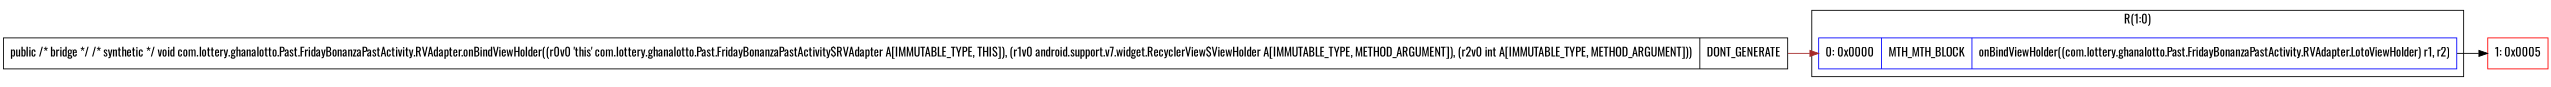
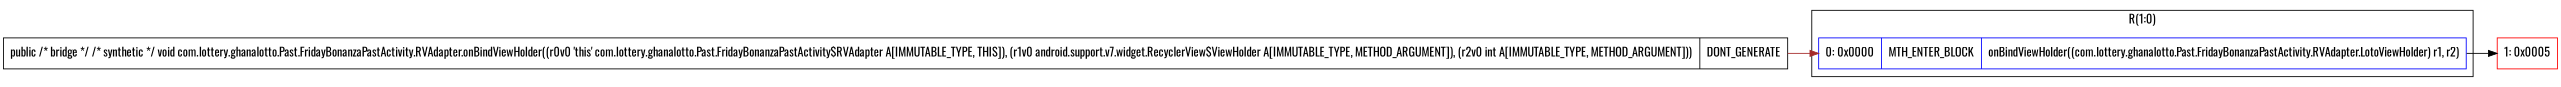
node "0: 0x0000": text "MTH_MTH_BLOCK" -> "MTH_ENTER_BLOCK"
